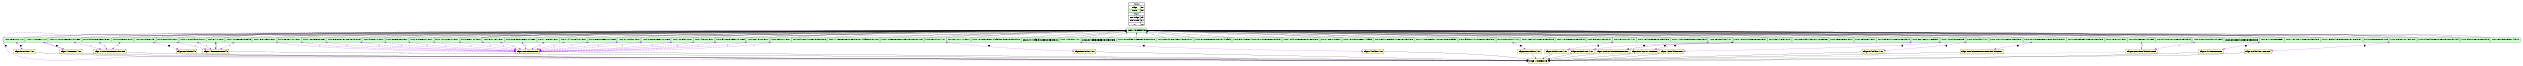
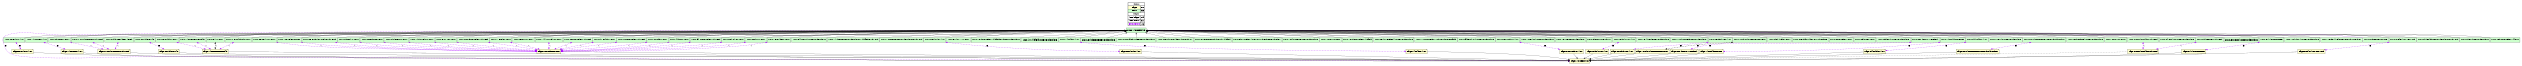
node "Nodes": text "van" -> "articulations"
edge "2020.Miropotes_Nixon" -- "1965.Miropotes_Nixon": style solid -> dashed
edge "2020.Teremys_Mason" -- "1965.Apanteles_Forster": removed, label "<"
